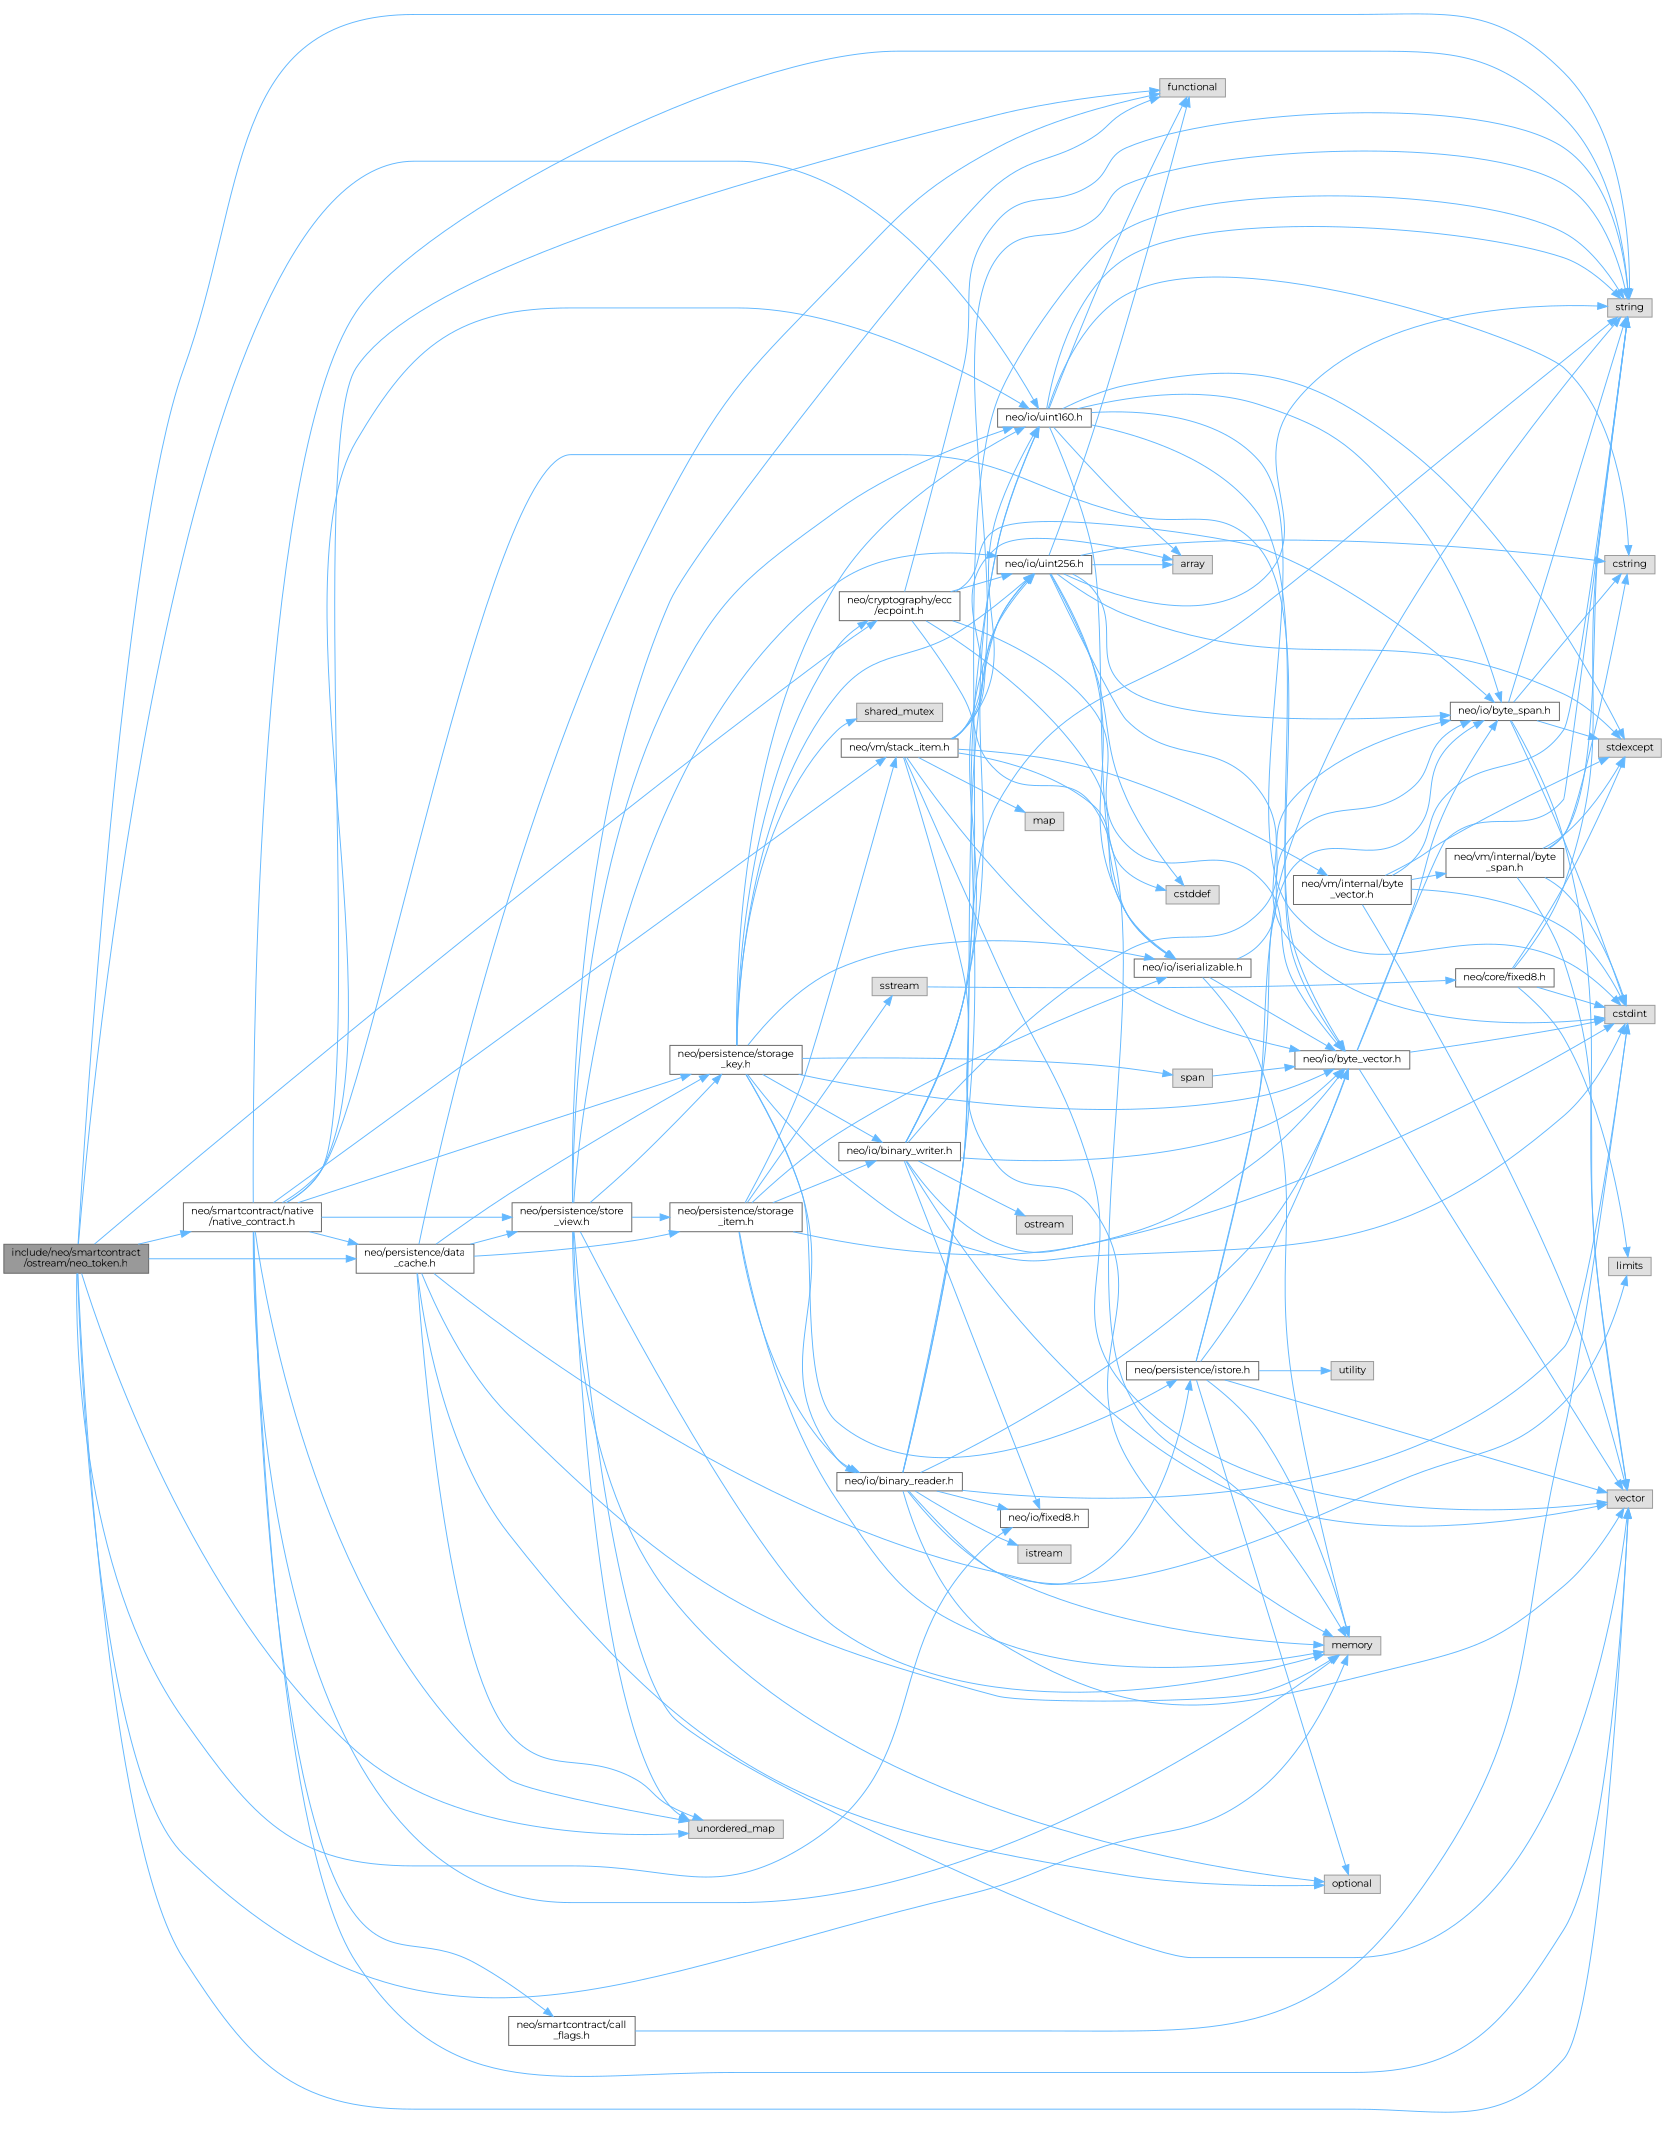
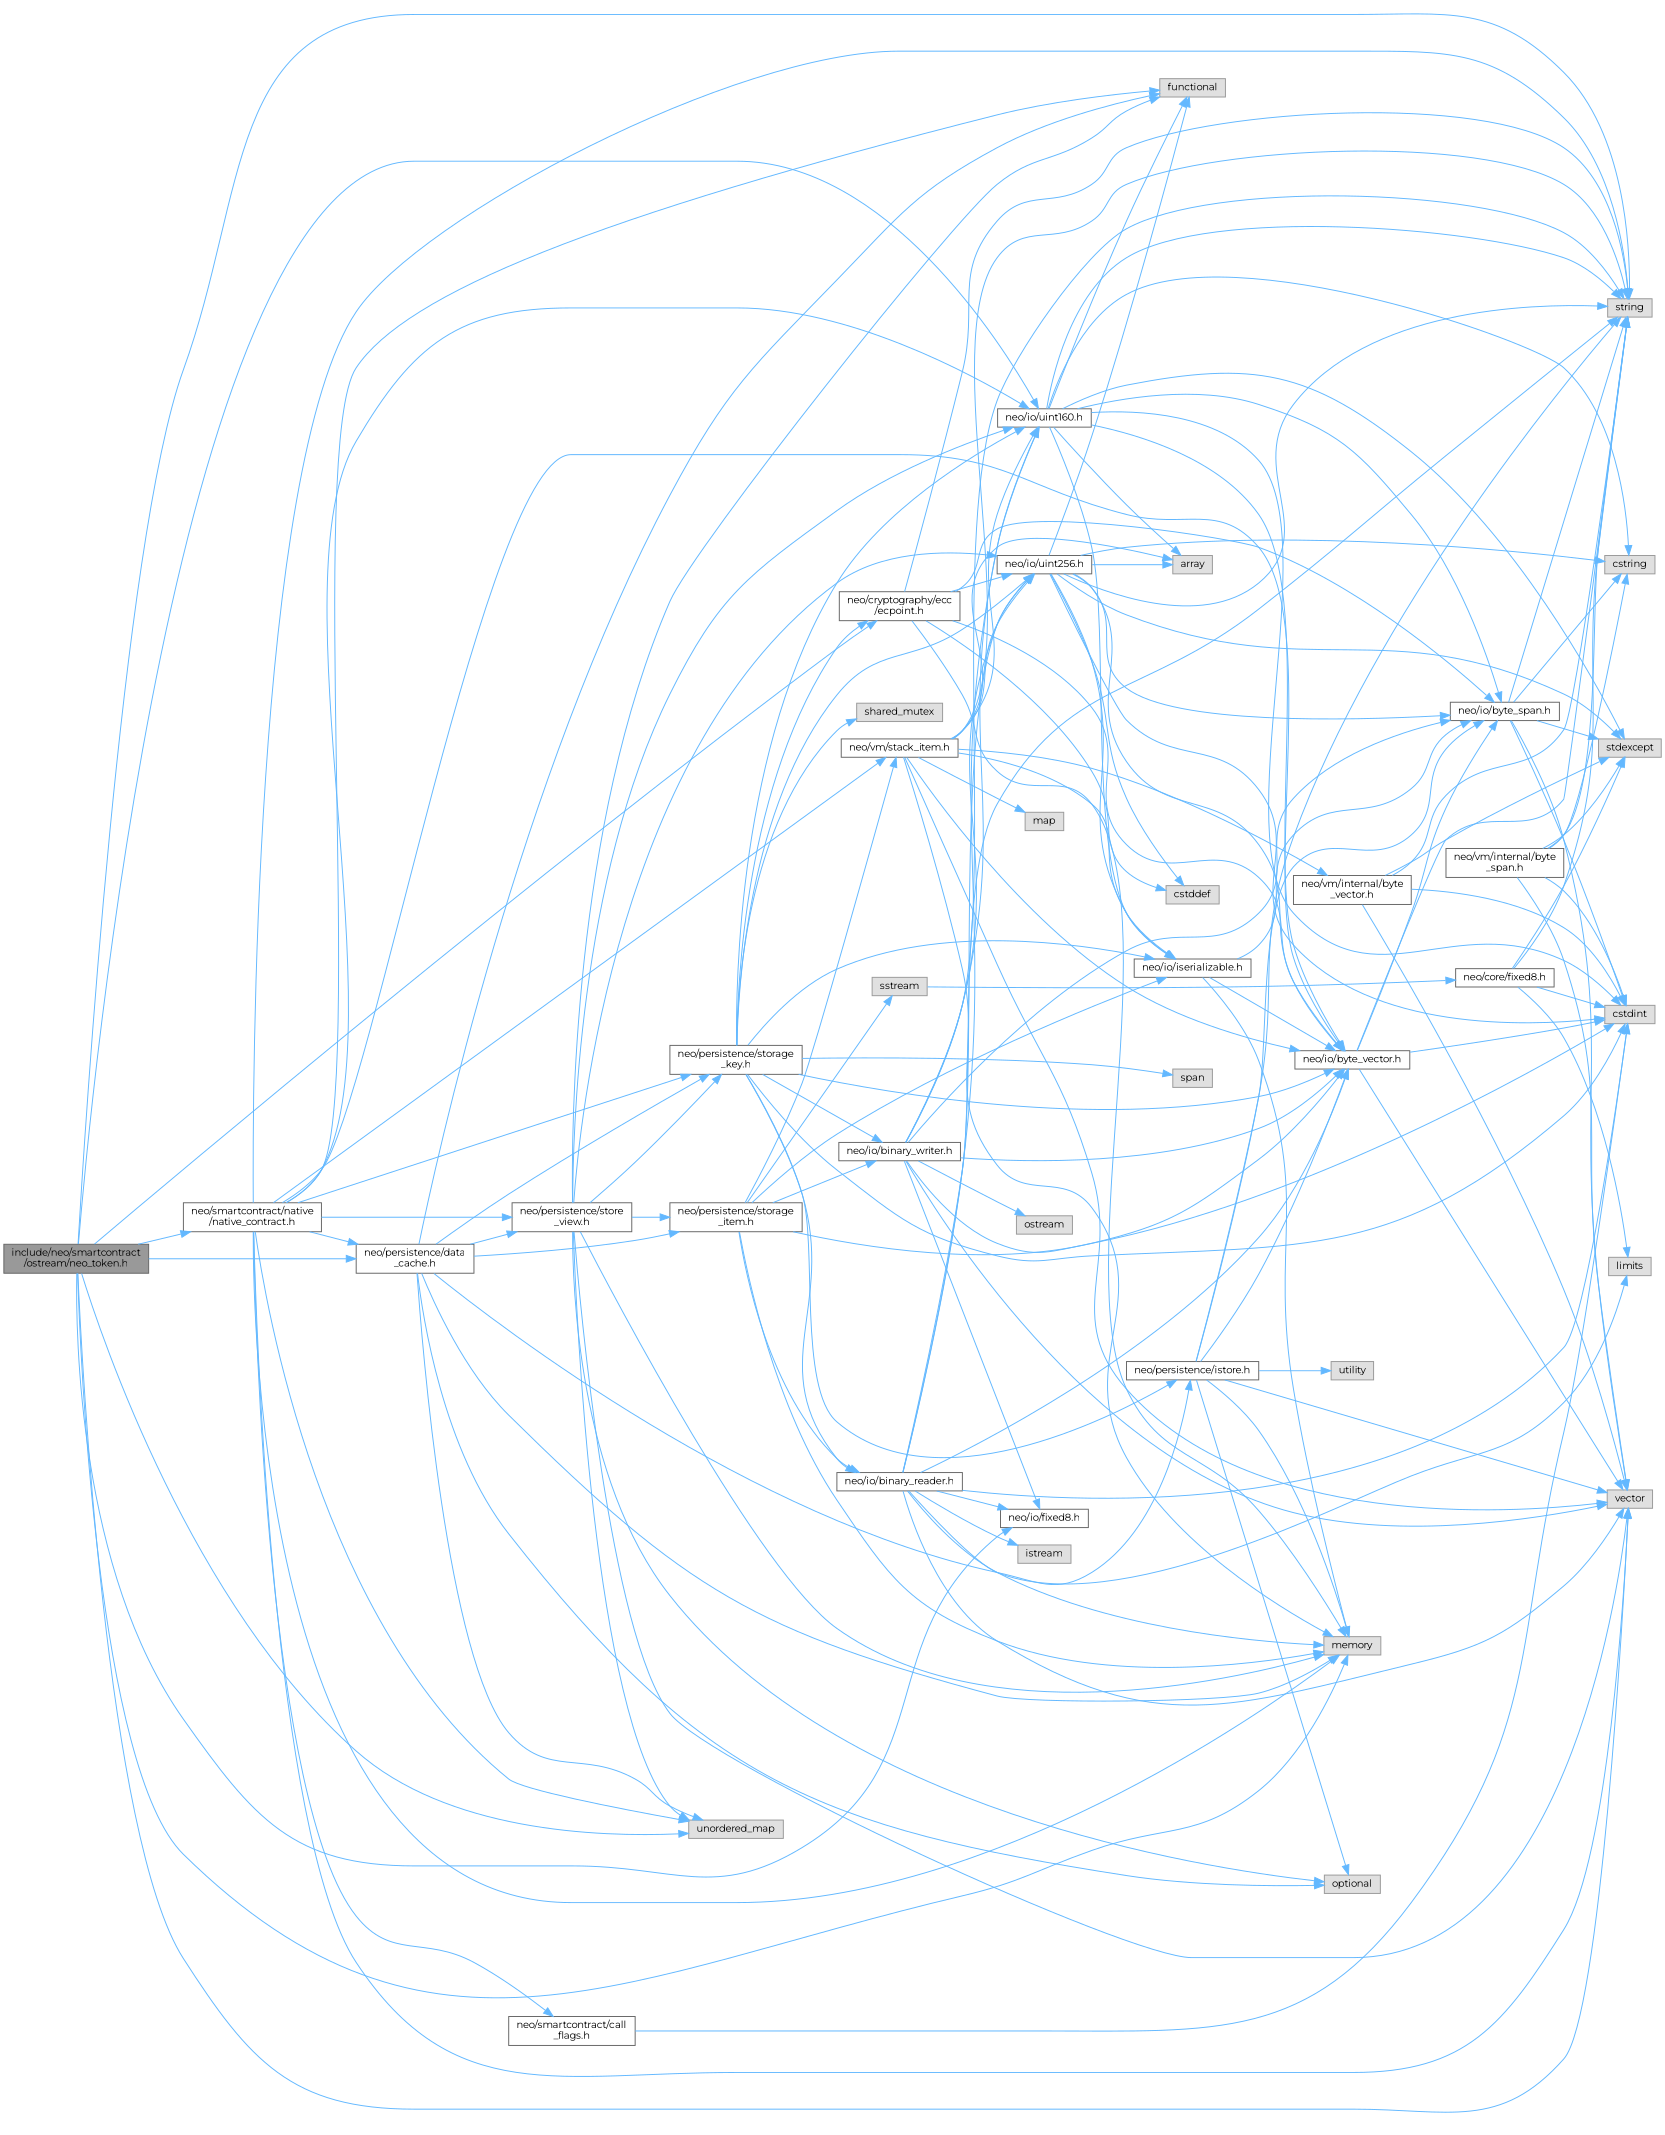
edge "neo/vm/internal/byte _vector.h" -> "neo/vm/internal/byte _span.h": removed
edge "span" -> "neo/io/byte_vector.h": now "neo/io/uint256.h" -> "neo/io/byte_vector.h"
